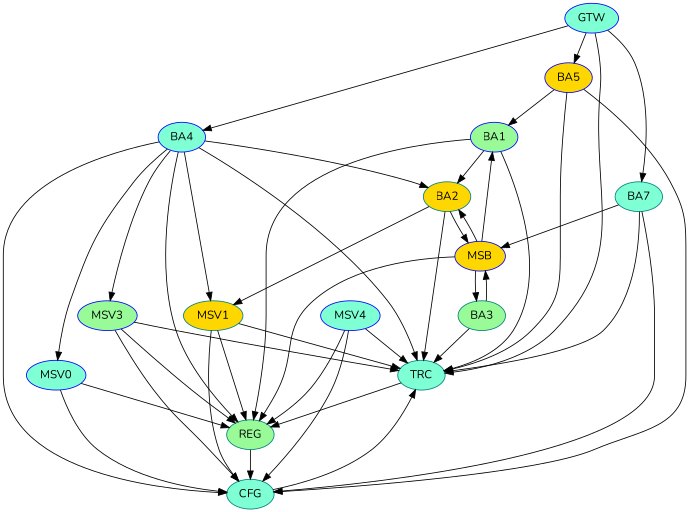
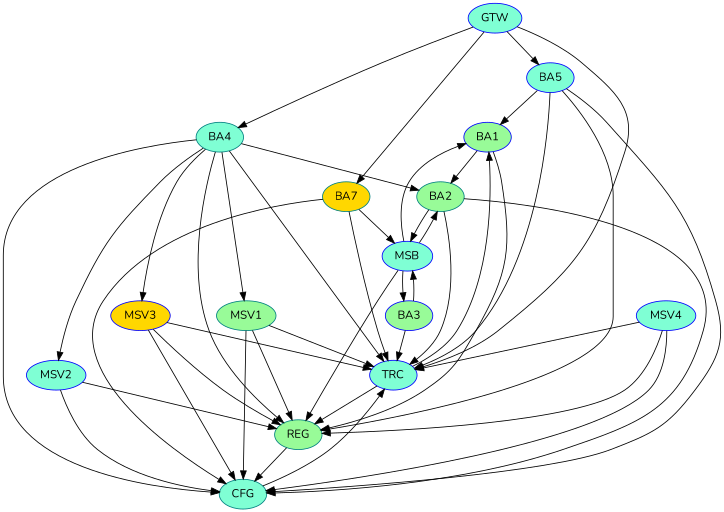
node "BA5": fillcolor gold -> aquamarine
node "BA4": color blue -> teal
node "BA2": fillcolor gold -> palegreen
node "BA7": fillcolor aquamarine -> gold
edge "BA2" -> "MSV1": now "BA2" -> "CFG"
node "MSB": fillcolor gold -> aquamarine
edge "BA1" -> "TRC": reversed
node "MSV3": fillcolor palegreen -> gold
node "MSV1": fillcolor gold -> palegreen
node "BA3": color teal -> blue
edge "BA5" -> "REG": added
node "MSV0": label "MSV0" -> "MSV2"
node "TRC": color teal -> blue
